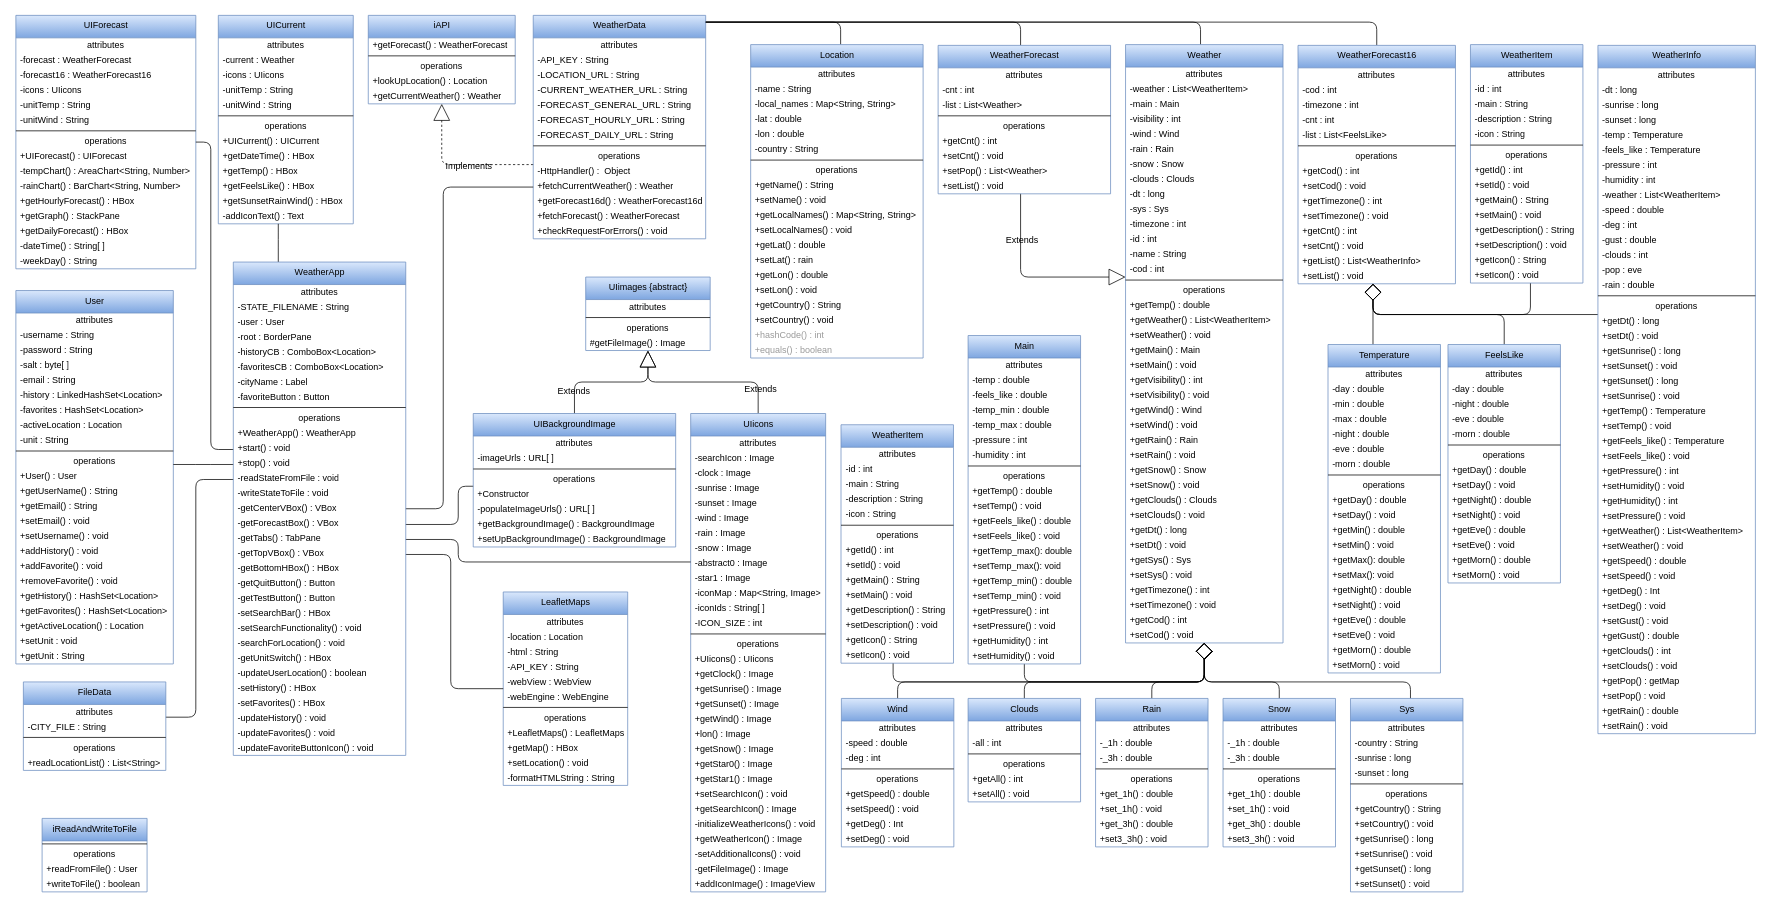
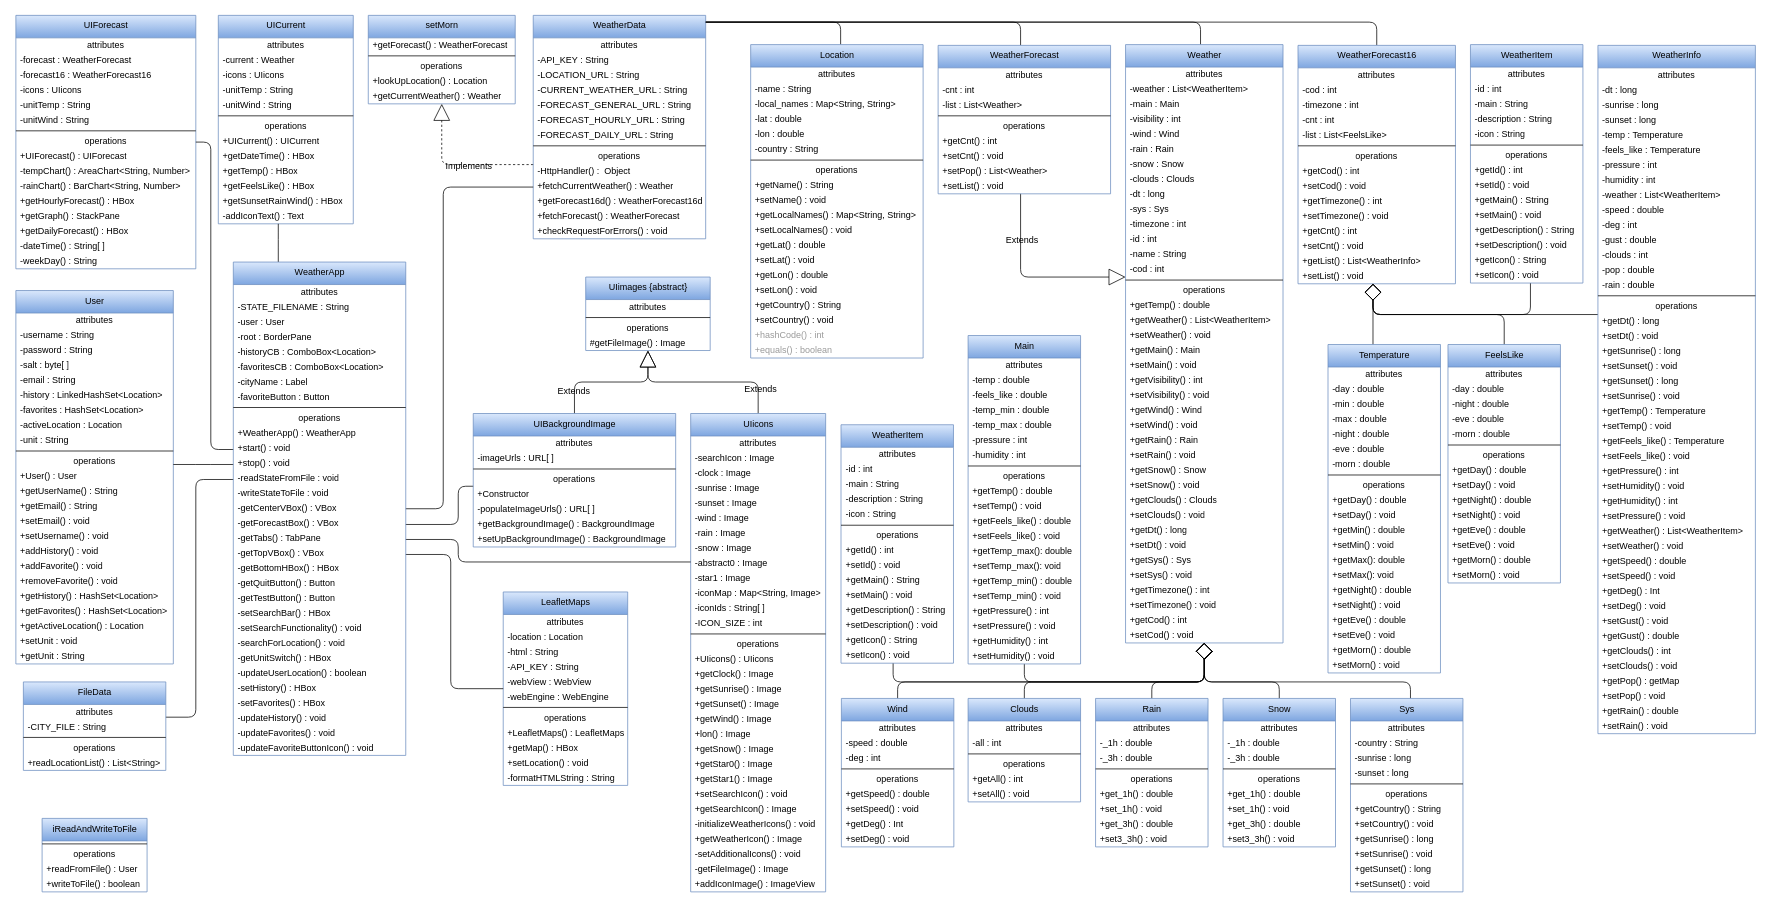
node "iAPI": label "iAPI" -> "setMorn"
node "+setLat() : rain": label "+setLat() : rain" -> "+setLat() : void"
node "-pop : eve": label "-pop : eve" -> "-pop : double"
